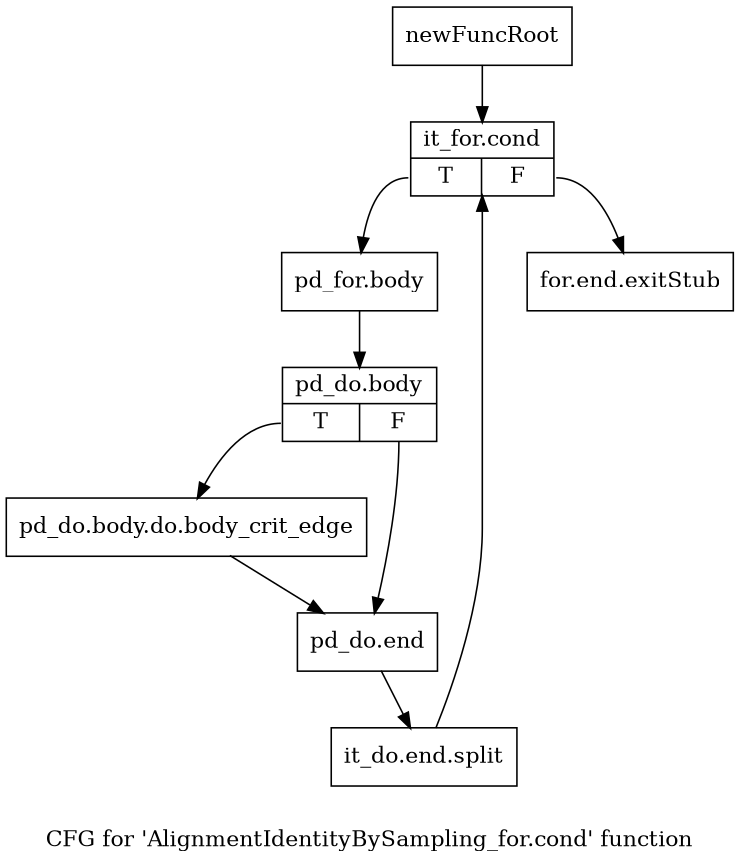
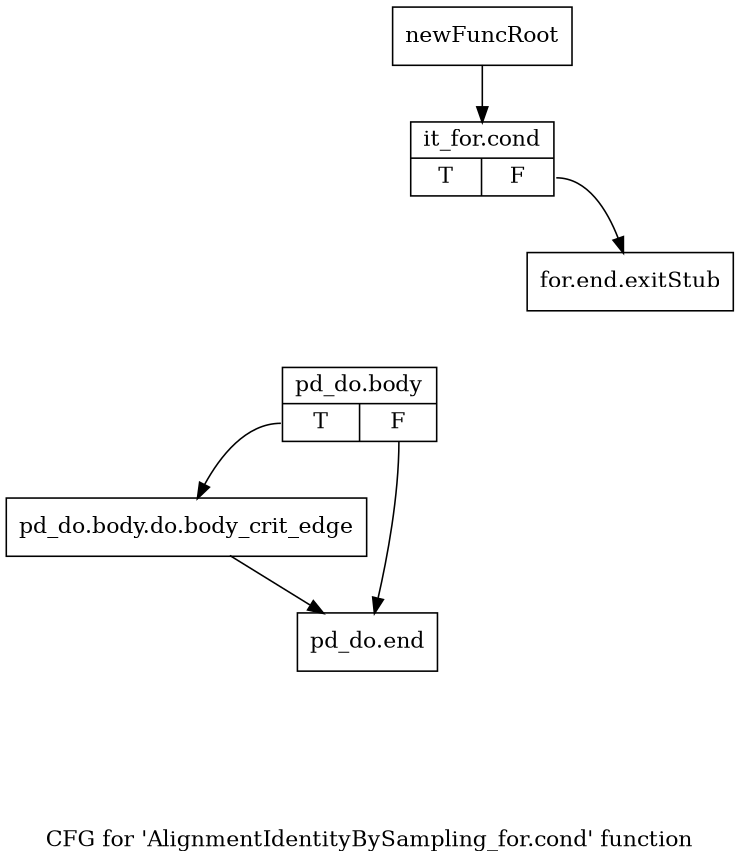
node "pd_for.body": removed
node "it_do.end.split": removed
